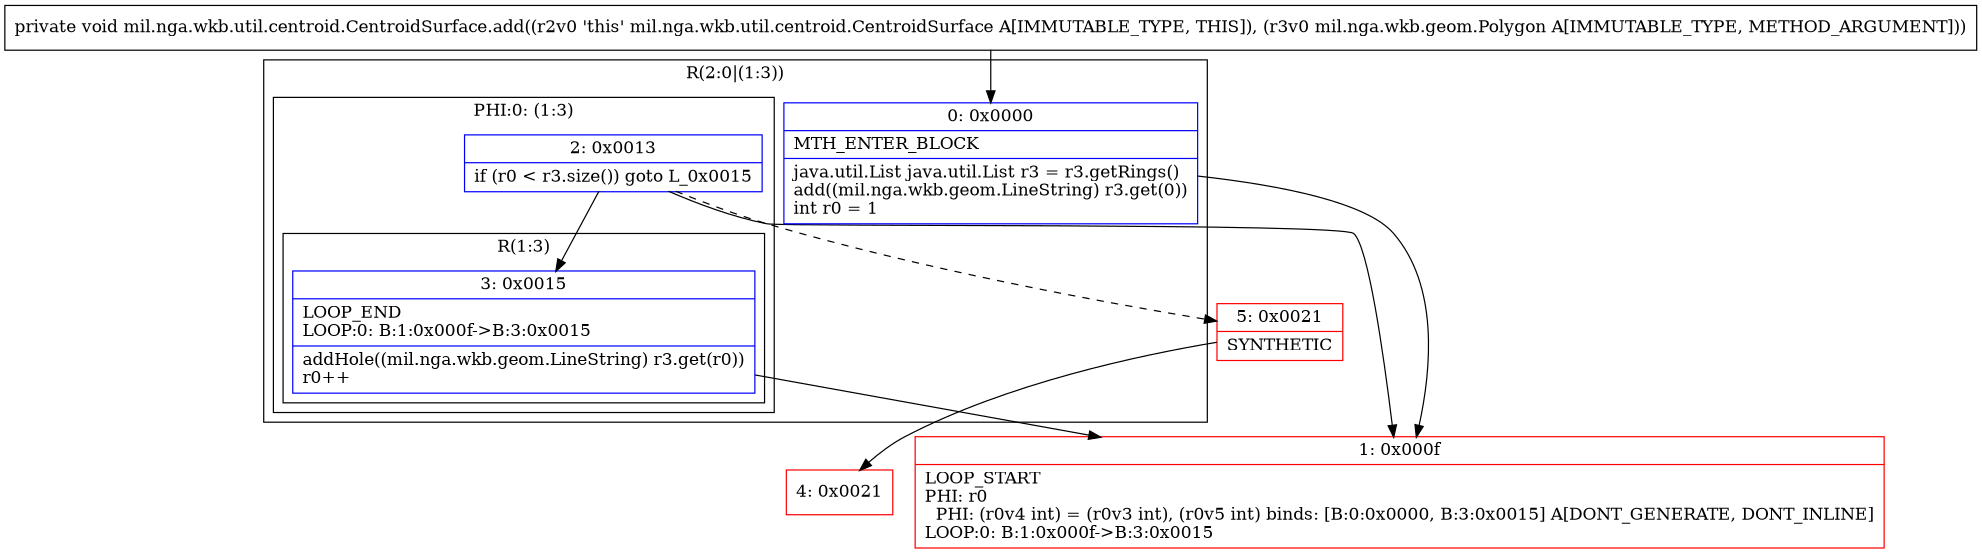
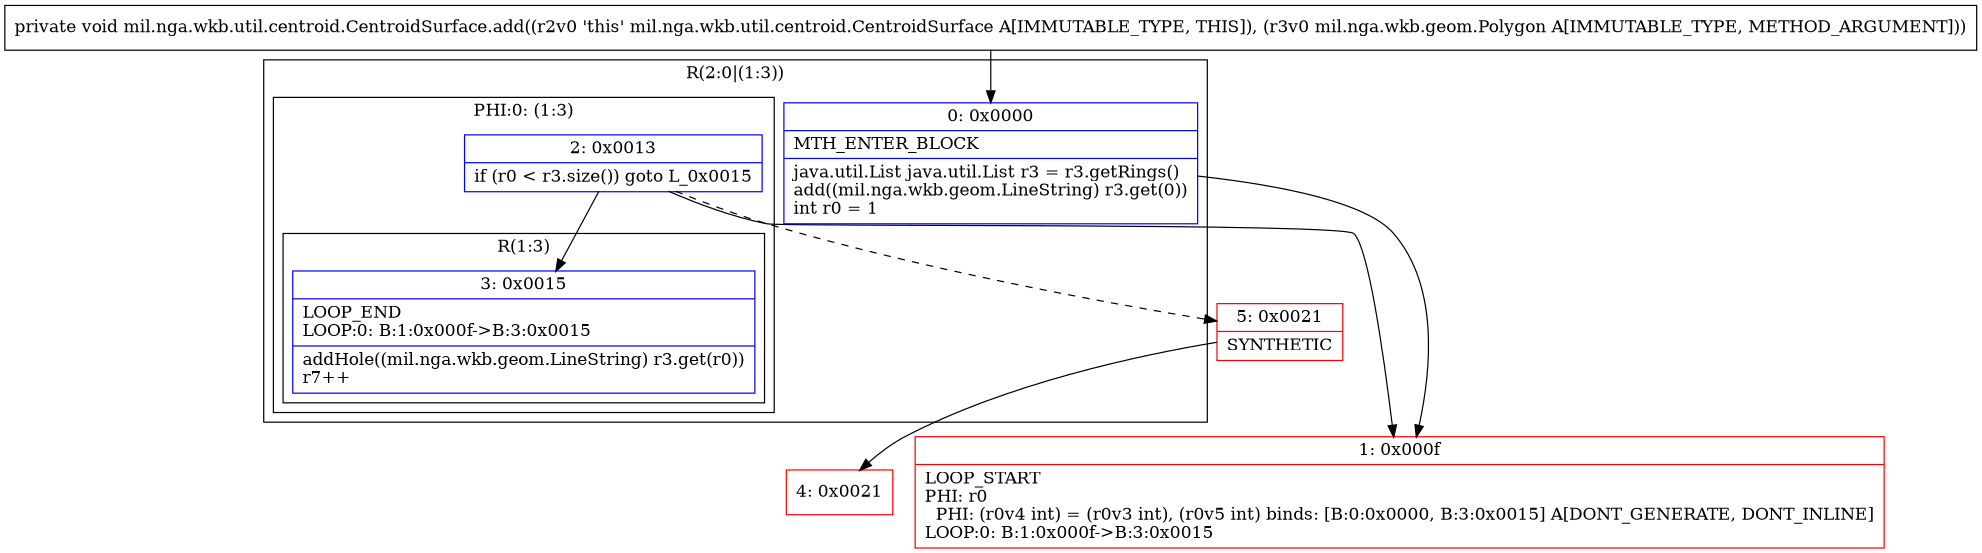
node "3: 0x0015": text "r0++" -> "r7++"
edge "3: 0x0015" -> "1: 0x000f": removed
